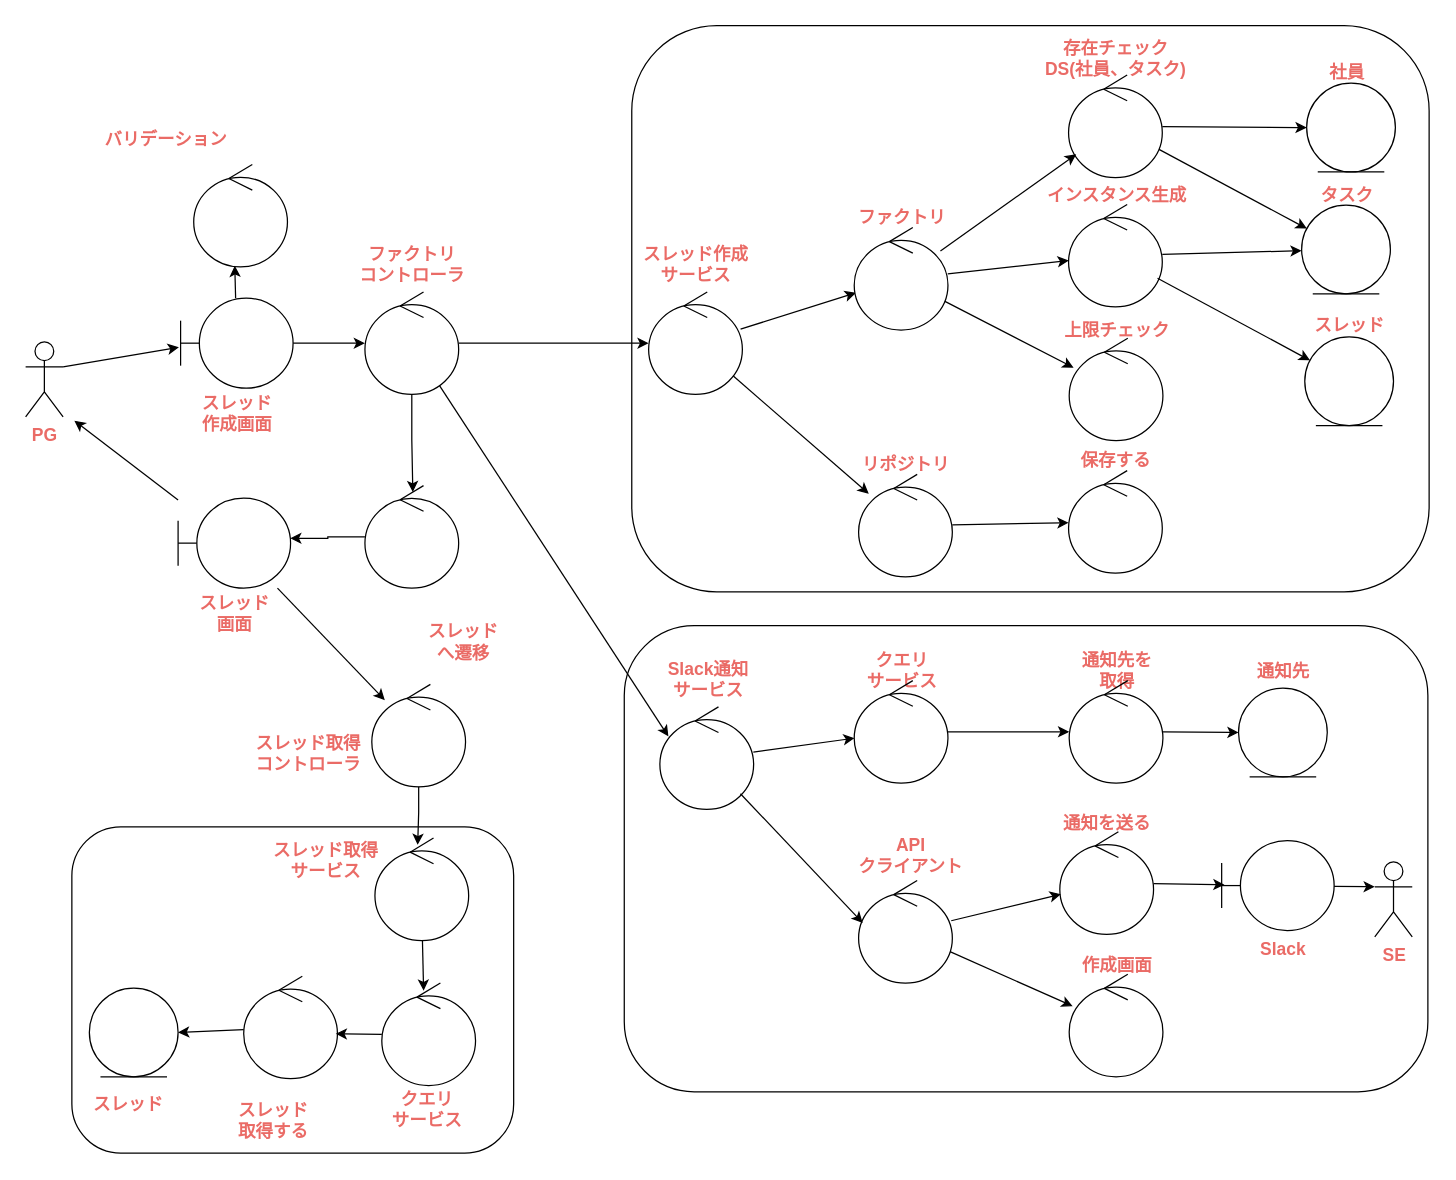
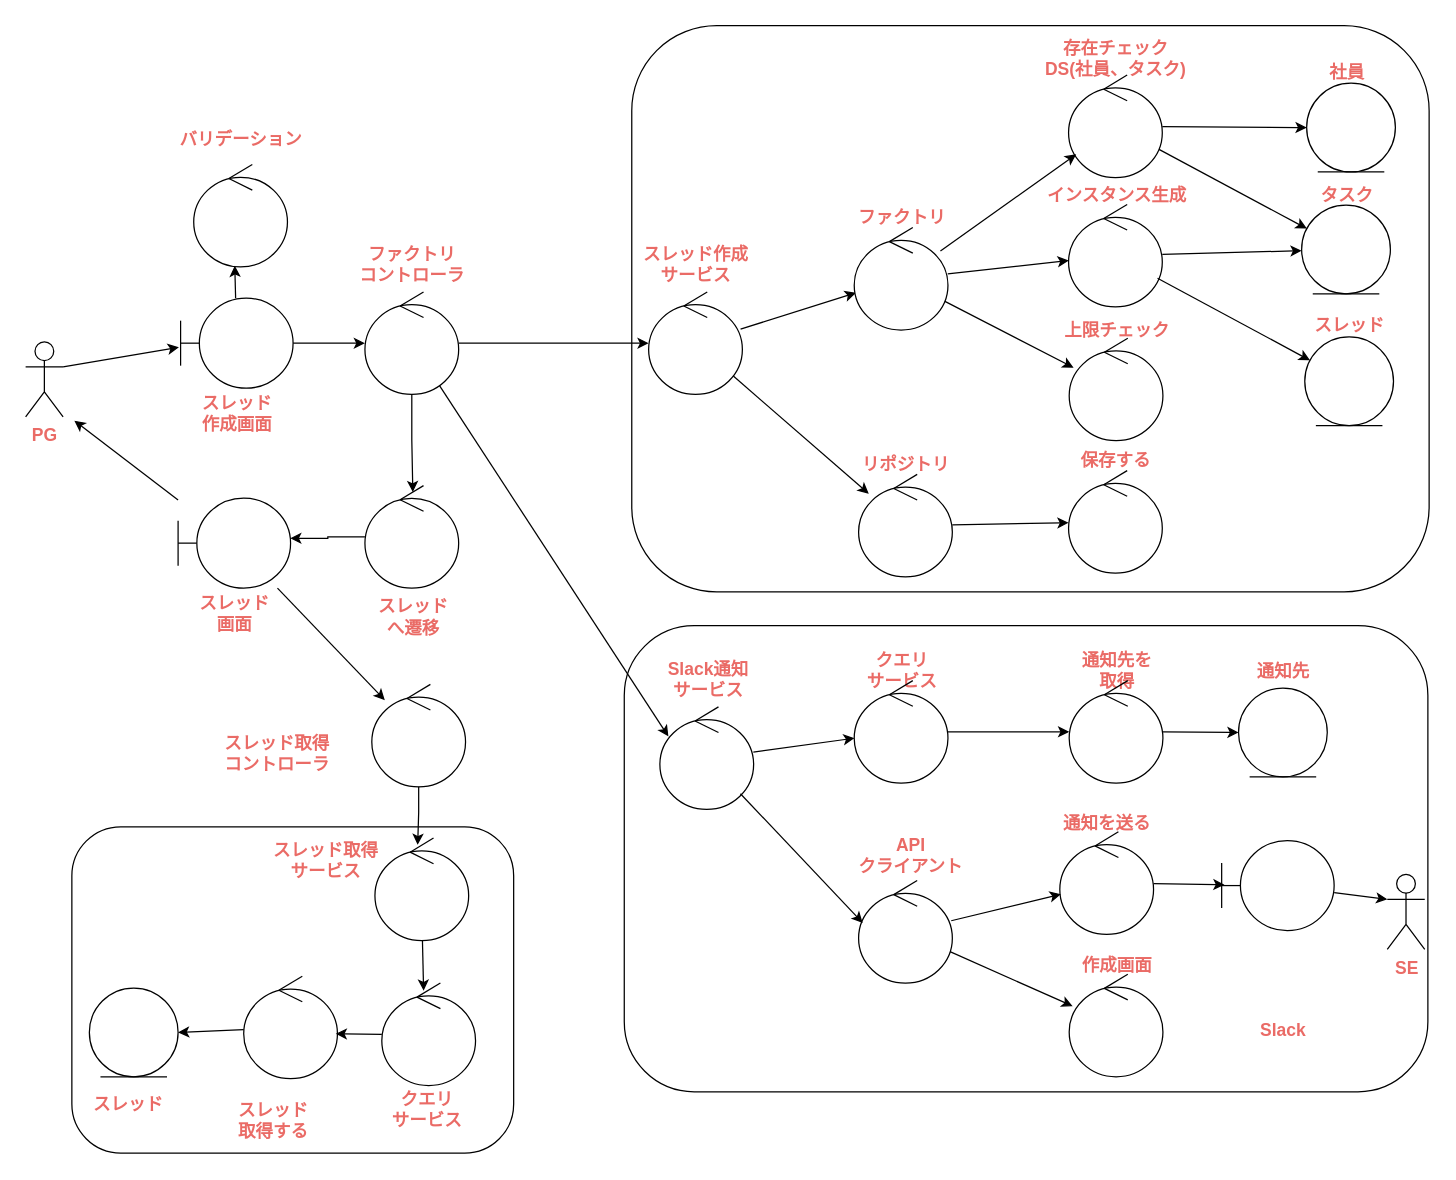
node "バリデーション": moved (166, 139) -> (241, 139)
node "スレッド へ遷移": moved (463, 642) -> (413, 617)
node "スレッド取得 コントローラ": moved (308, 753) -> (277, 753)
node "SE": moved (1394, 899) -> (1406, 912)
node "Slack": moved (1283, 949) -> (1283, 1030)
